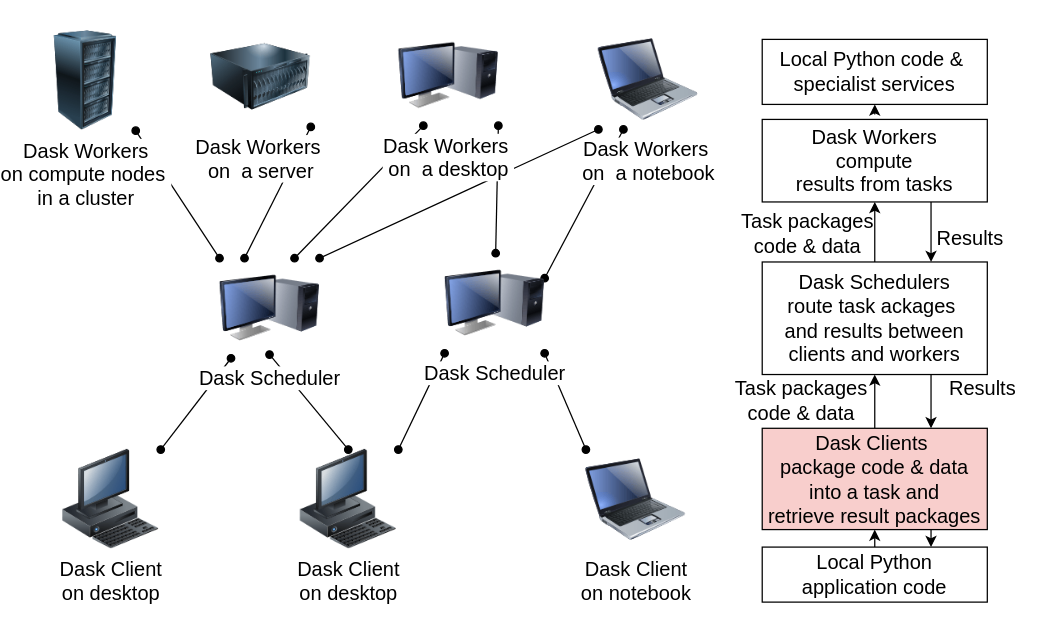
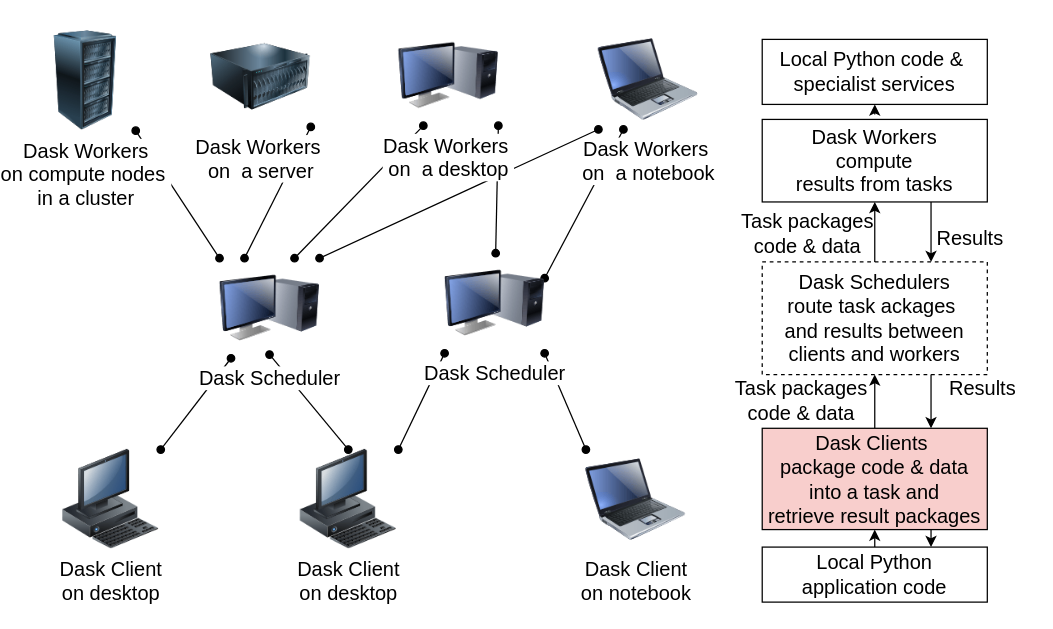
node "Dask Schedulers route task ackages and results between clients and workers": style solid -> dashed
